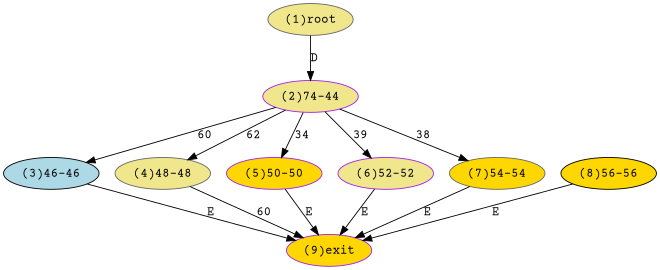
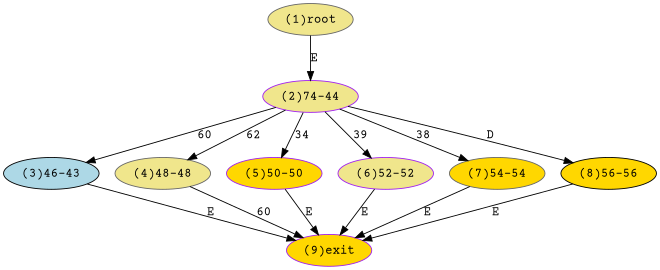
edge "(1)root" -> "(2)74-44": label "D" -> "E"
edge "(2)74-44" -> "(8)56-56": added, label "D"
node "(3)46-46": label "(3)46-46" -> "(3)46-43"
